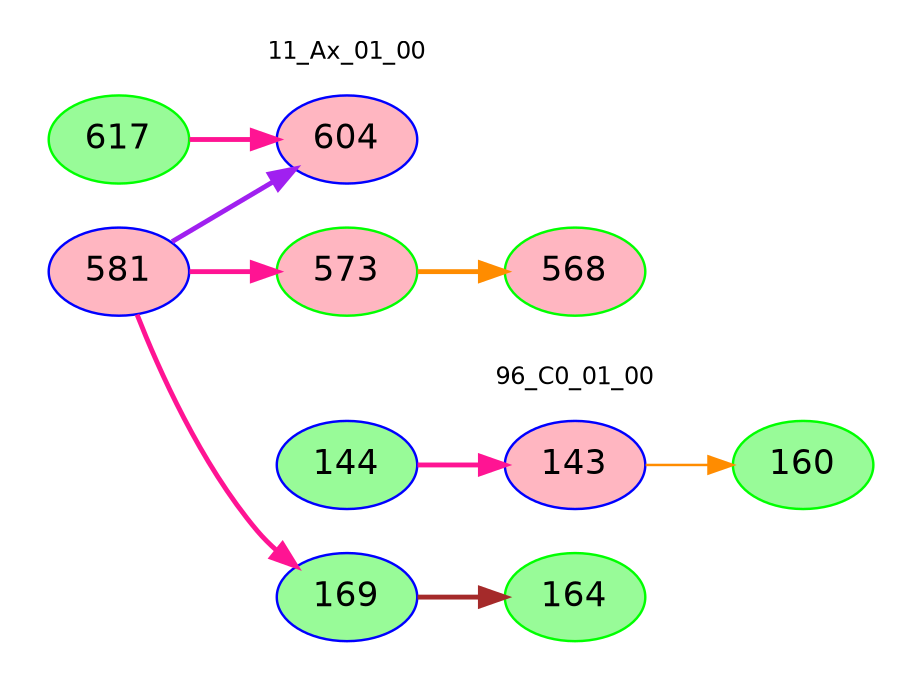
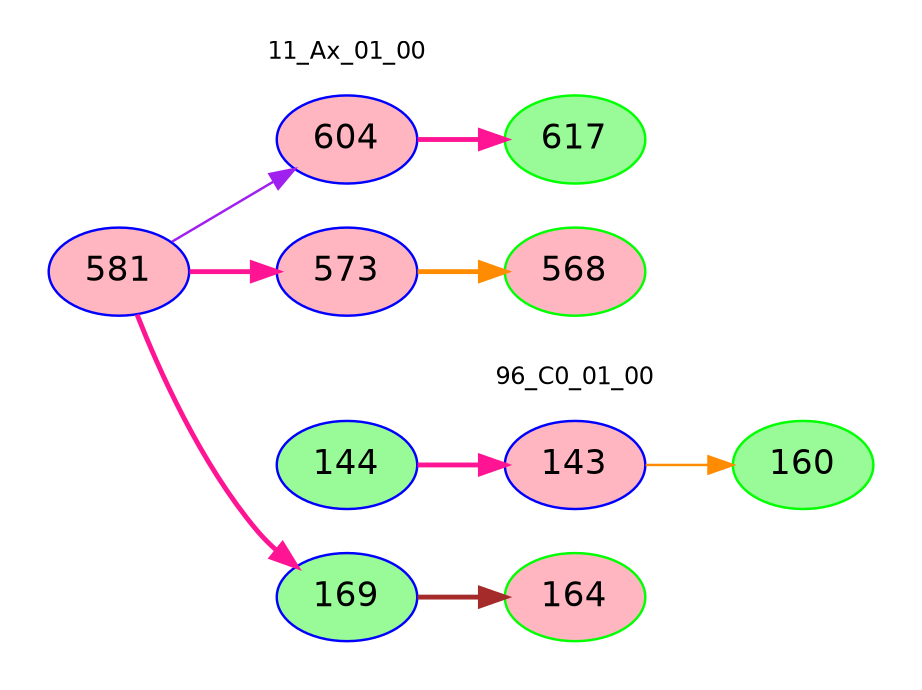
edge "617" -> "604": reversed
edge "581" -> "604": style bold -> solid
node "573": color green -> blue
node "164": fillcolor palegreen -> lightpink
